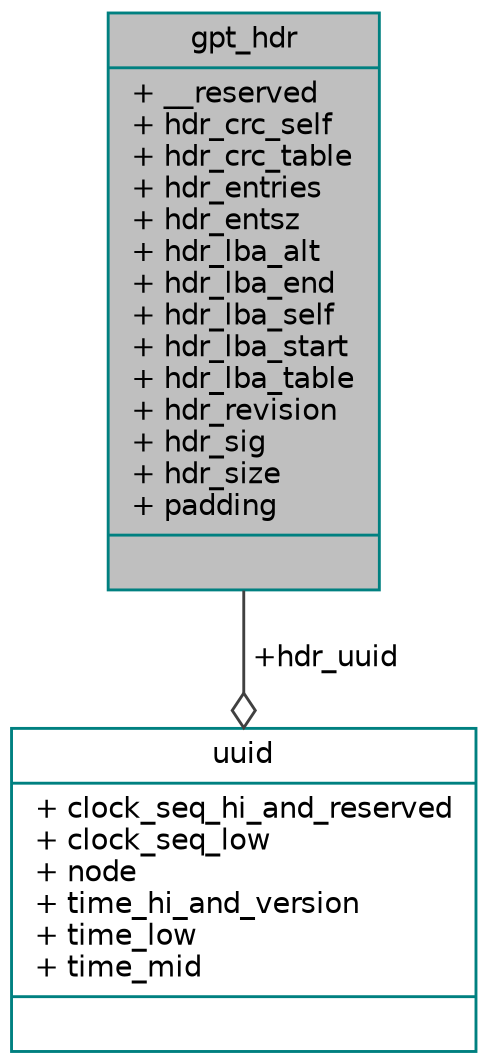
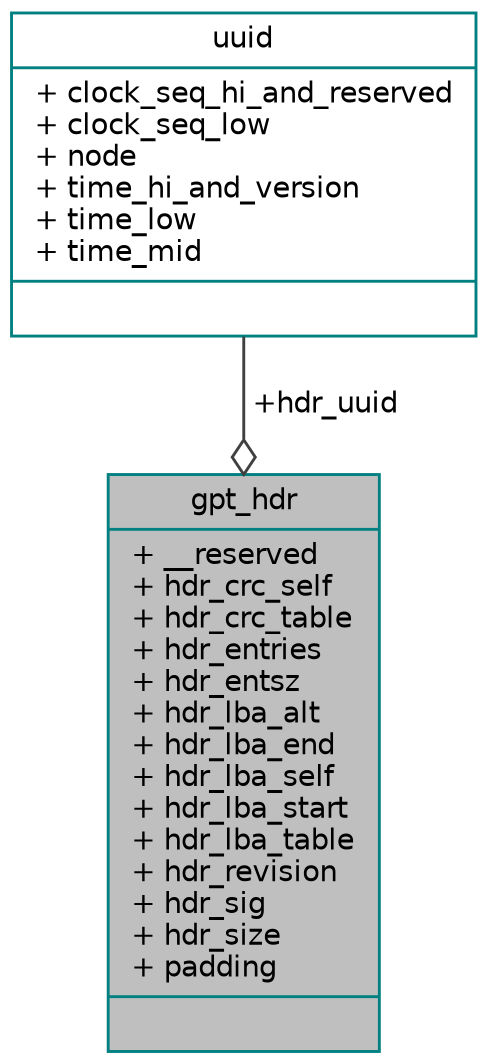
edge "gpt_hdr" -> "uuid": reversed
